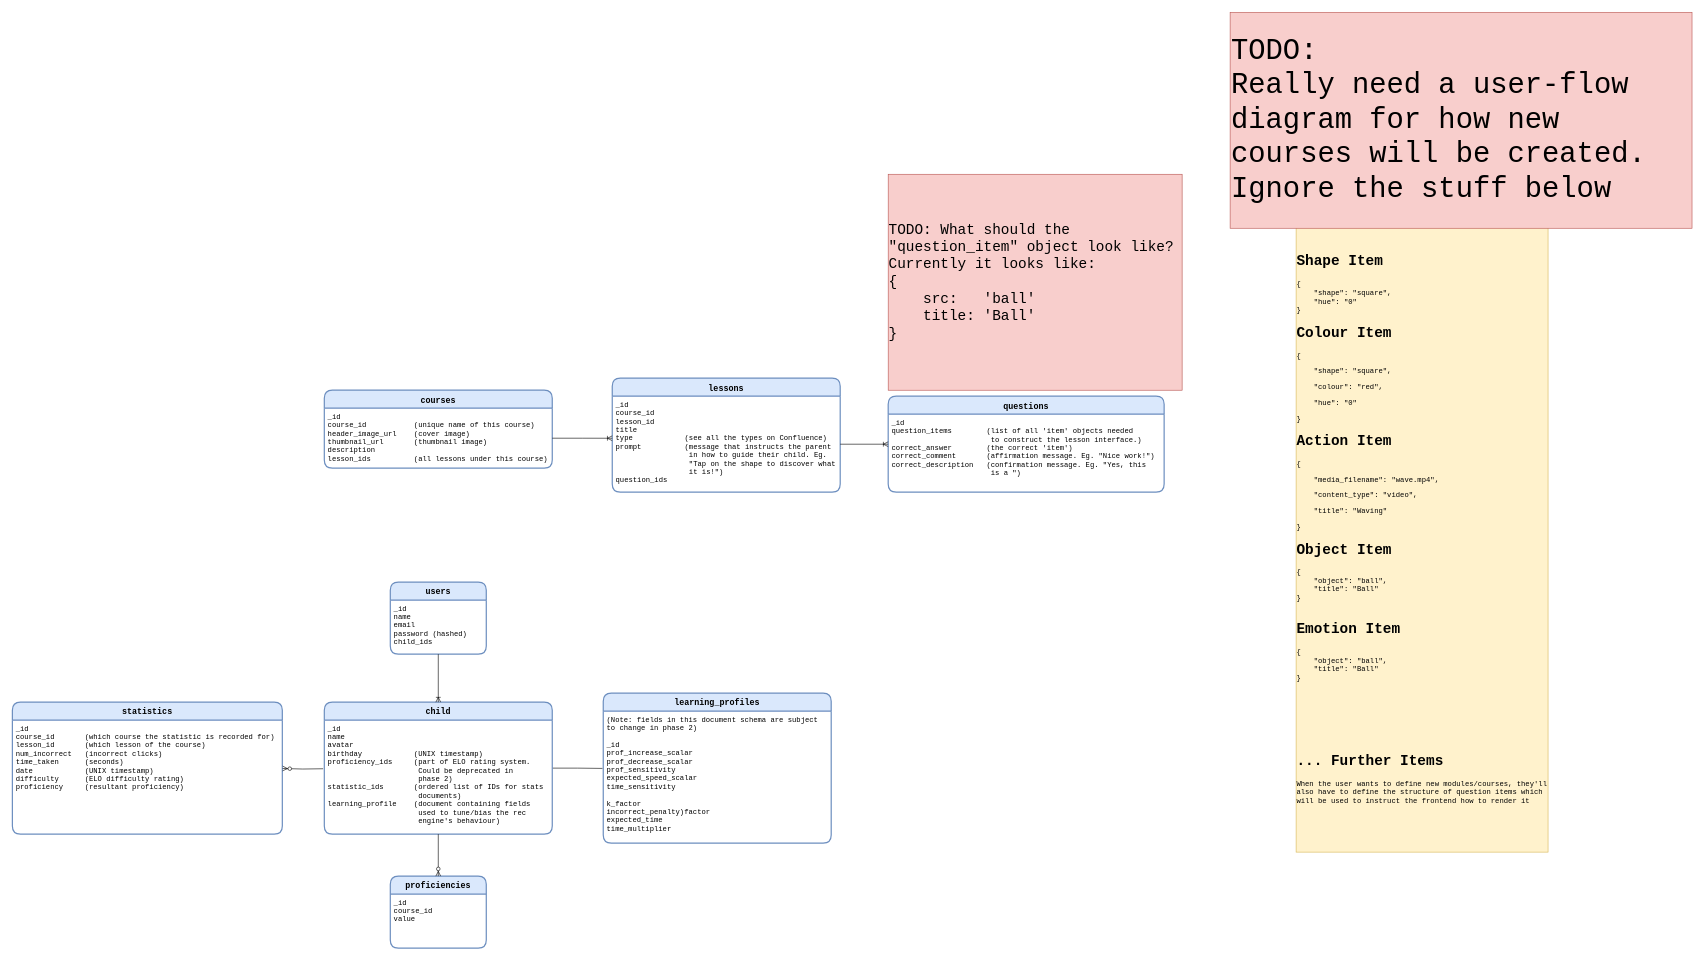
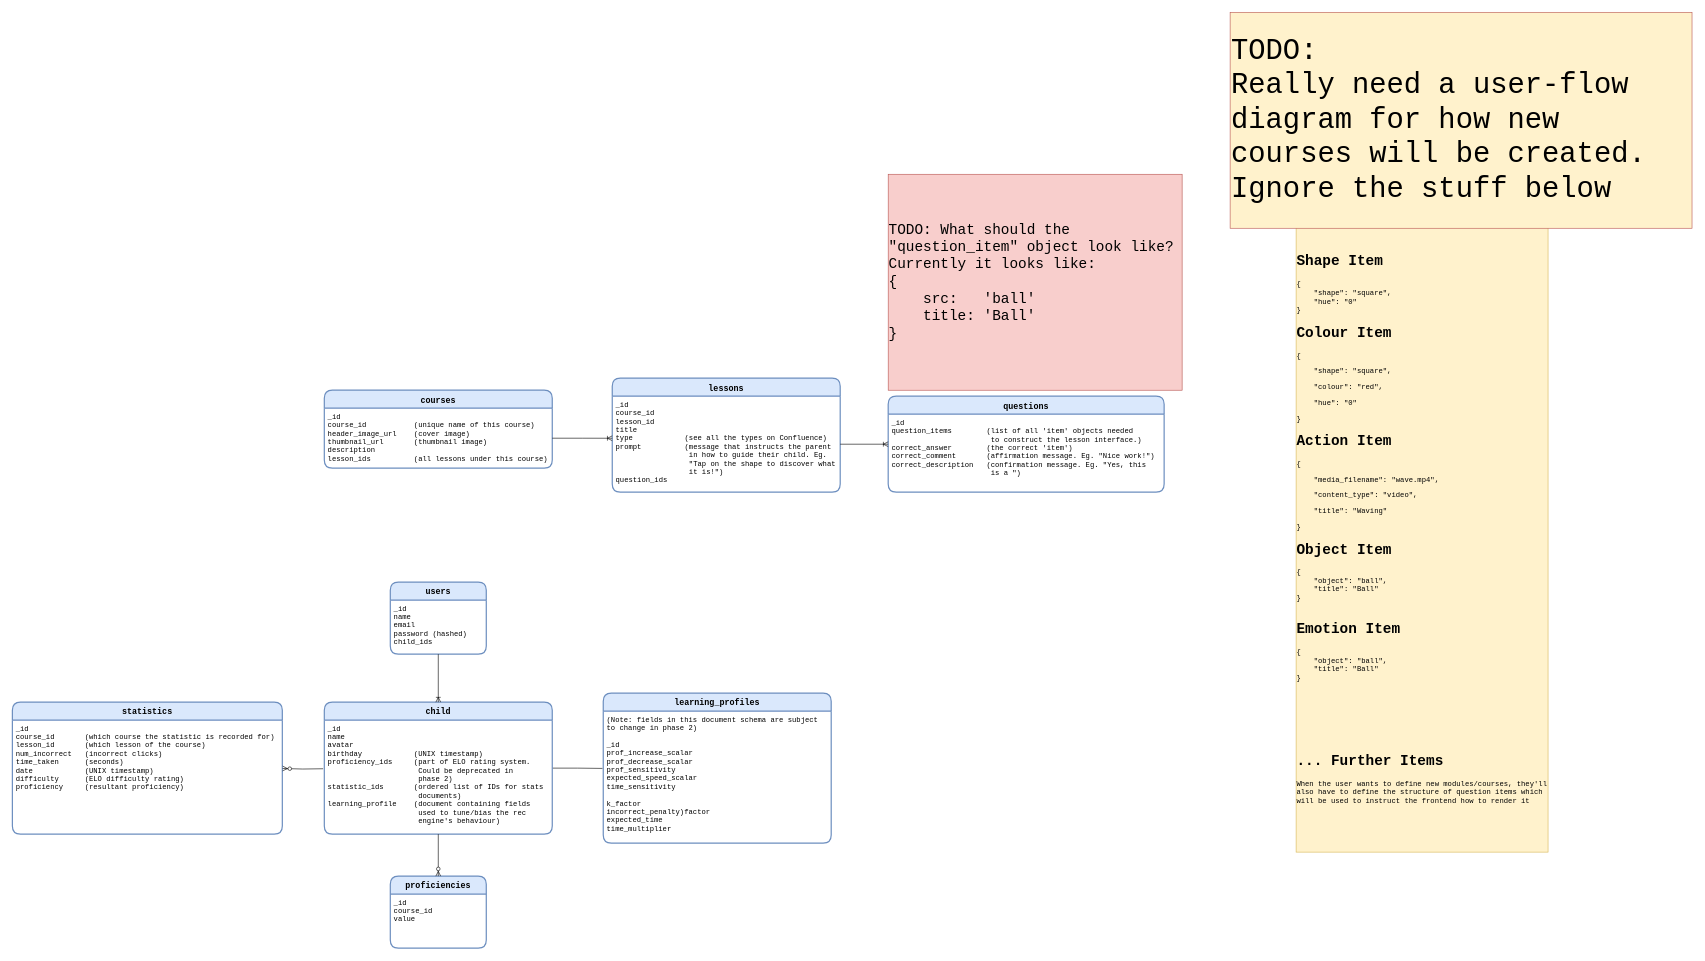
node "TODO: Really need a user-flow diagram for how new courses will be created. Ignore the stuff below": fillcolor #f8cecc -> #fff2cc
